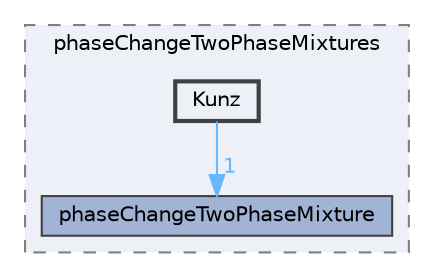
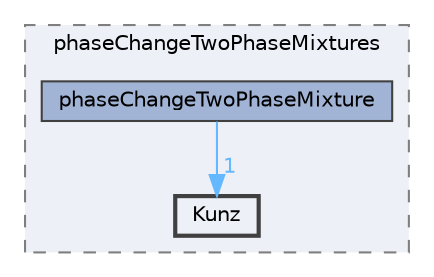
edge "Kunz" -> "phaseChangeTwoPhaseMixture": reversed
